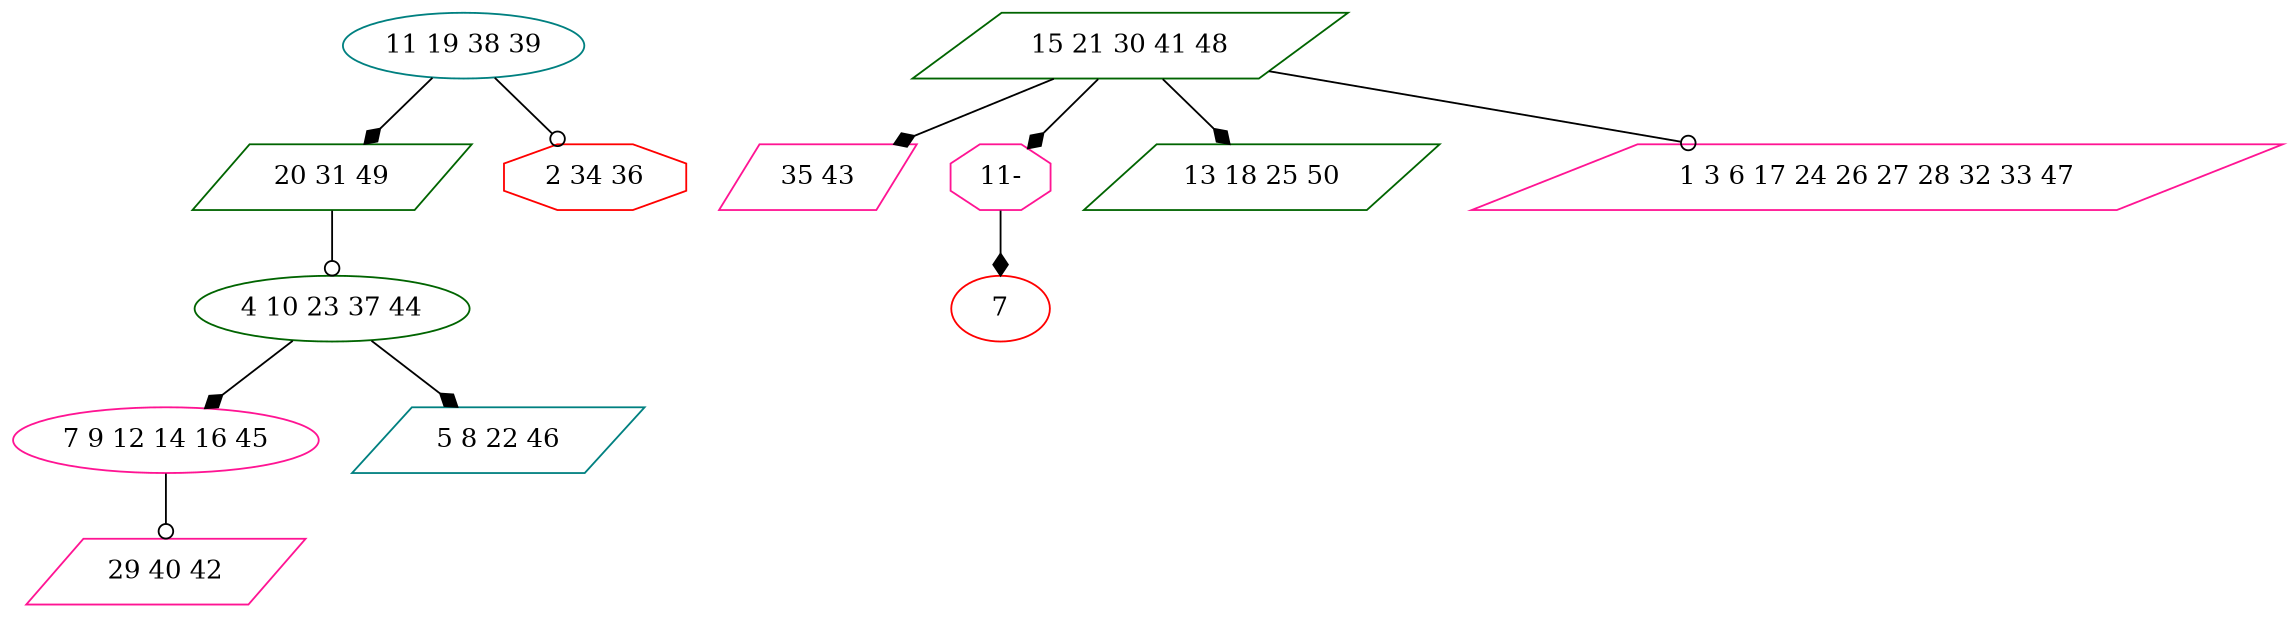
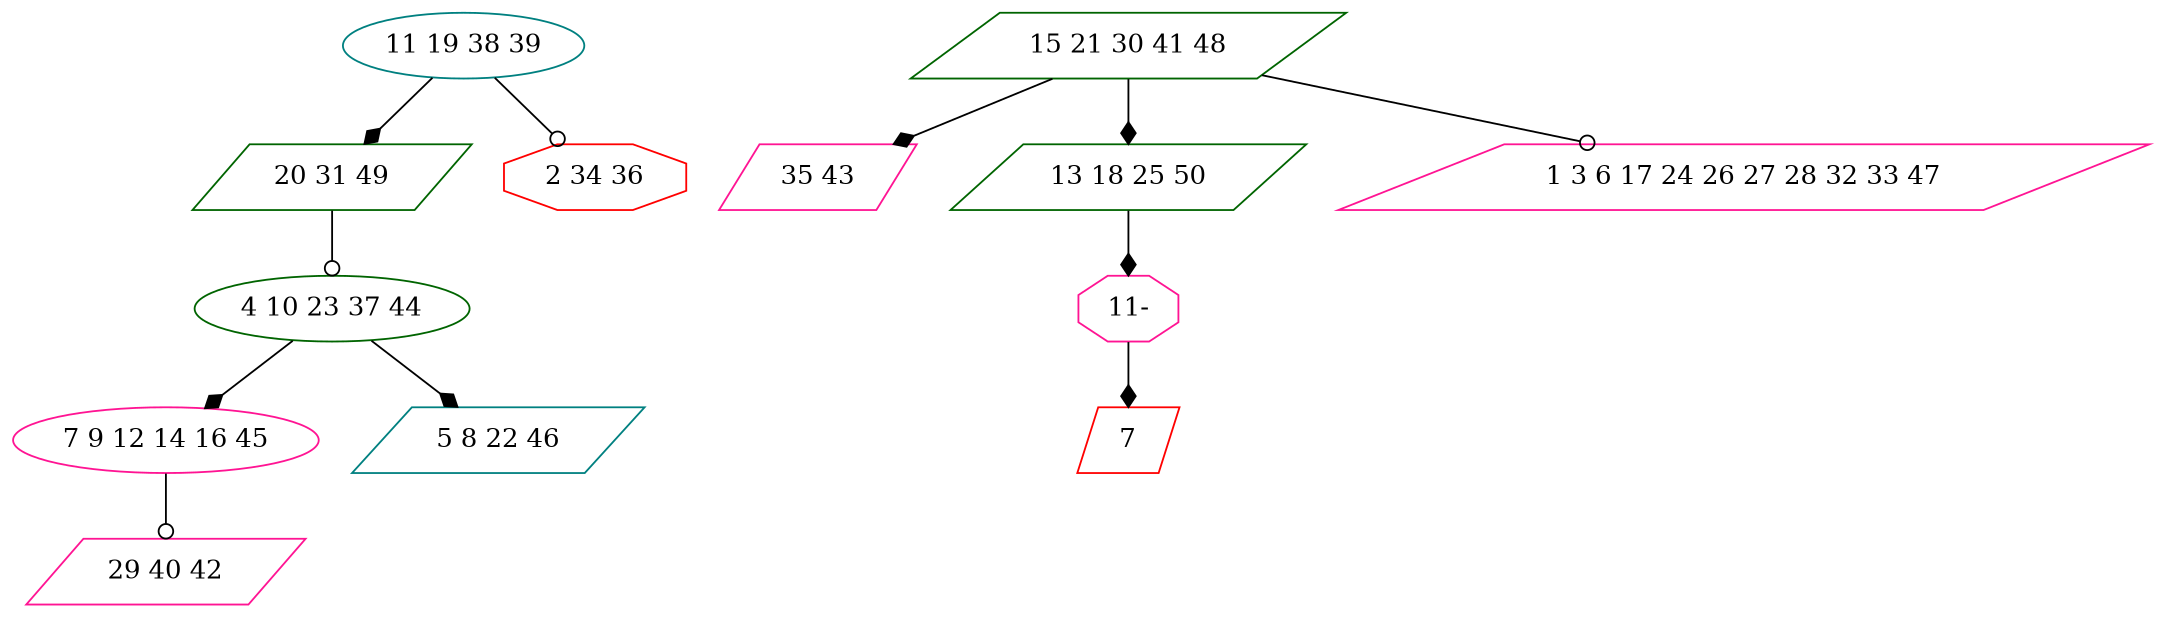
edge "15 21 30 41 48" -> "11-": now "13 18 25 50" -> "11-"
node "7": shape ellipse -> parallelogram
